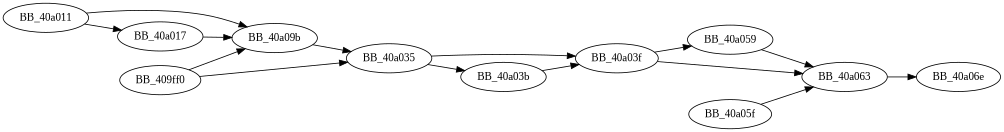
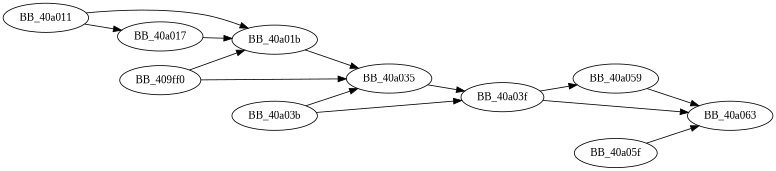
node "BB_40a09b": label "BB_40a09b" -> "BB_40a01b"
edge "BB_40a035" -> "BB_40a03b": reversed
node "BB_40a06e": removed
